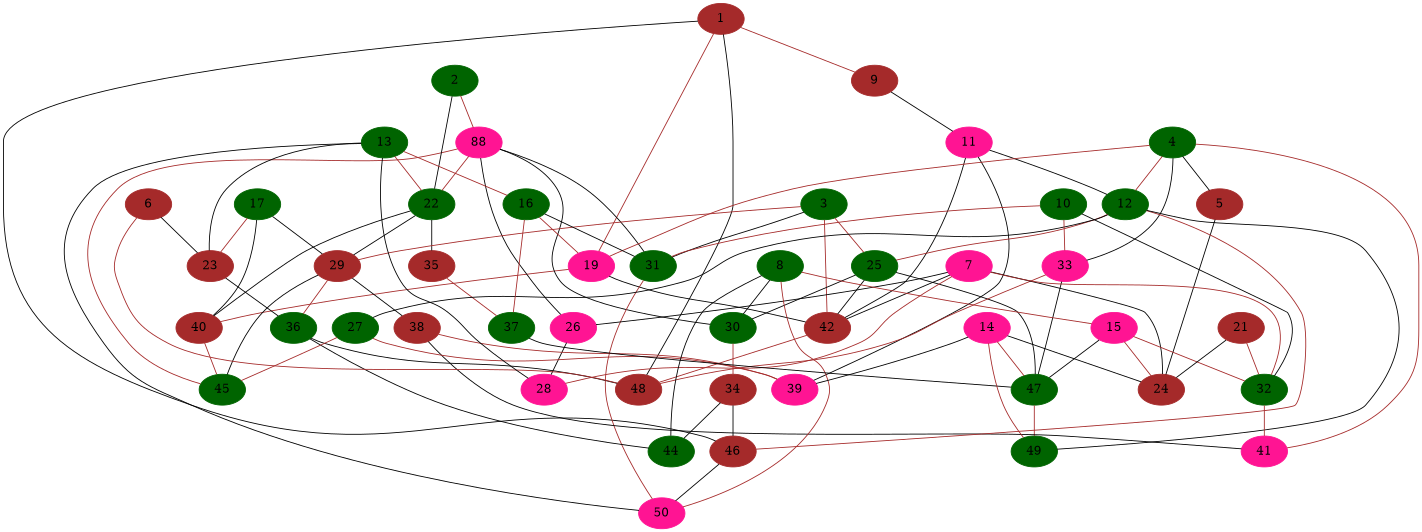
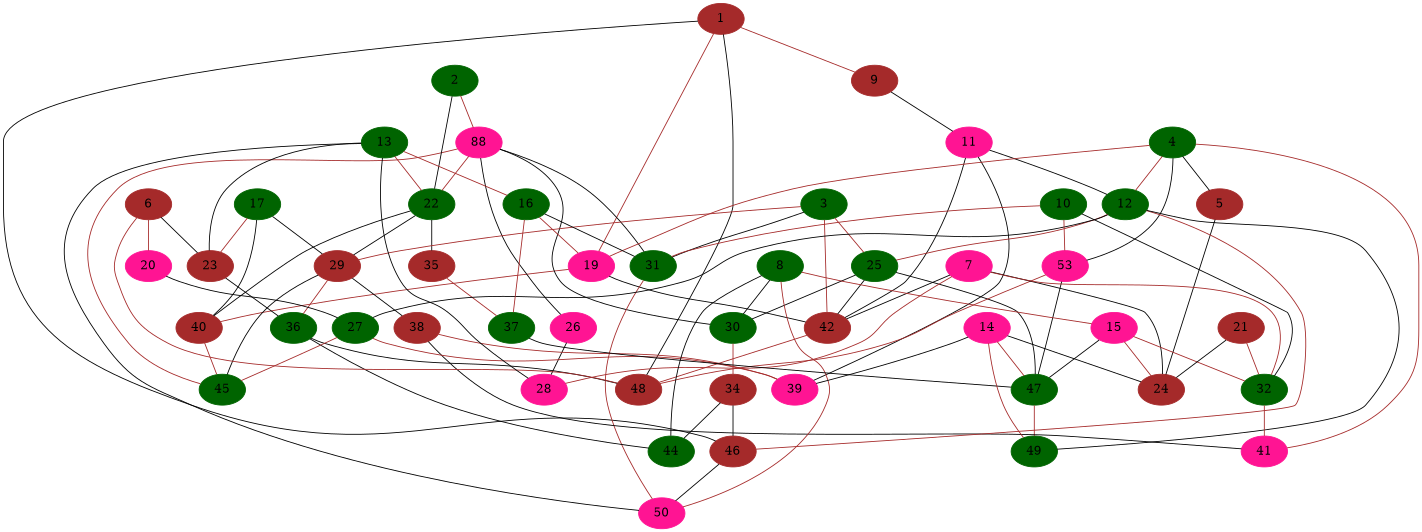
node "20": added
node "33": label "33" -> "53"
edge "7" -- "26": removed
